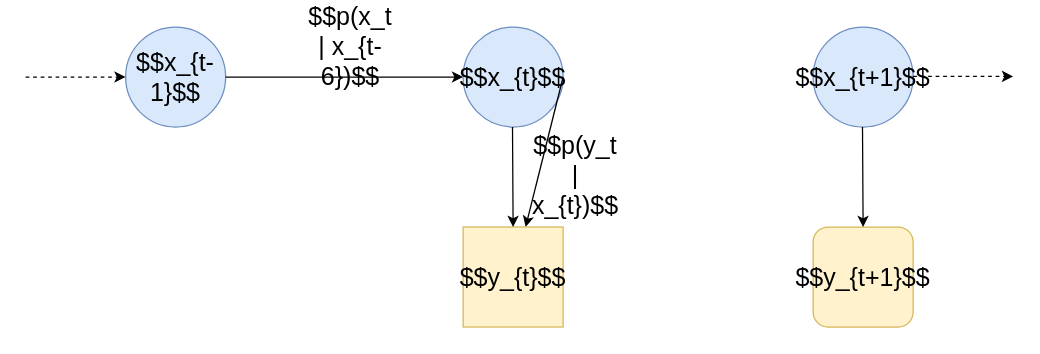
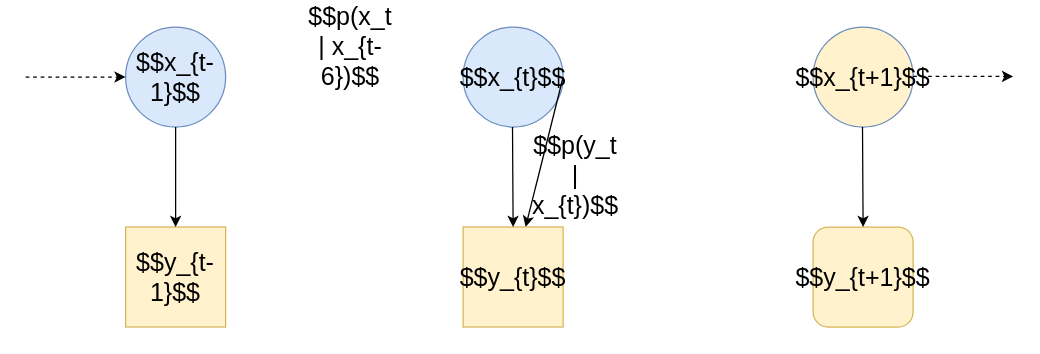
edge "$$x_{t-1}$$" -> "$$x_{t}$$": removed
node "$$x_{t+1}$$": fillcolor #dae8fc -> #fff2cc
edge "$$x_{t-1}$$" -> "$$y_{t-1}$$": added
node "$$y_{t-1}$$": added
